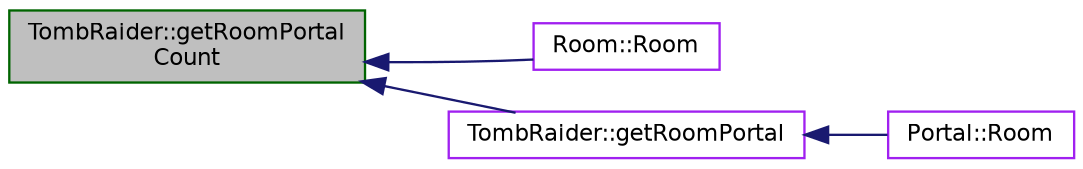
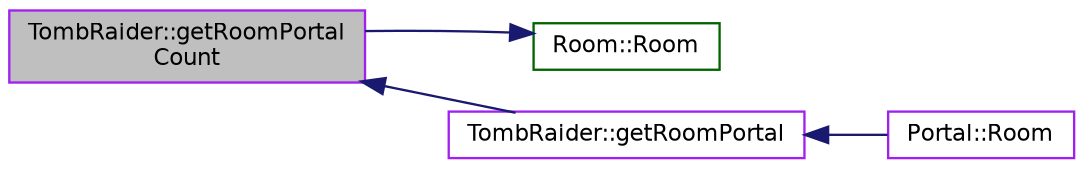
node "TombRaider::getRoomPortal Count": color darkgreen -> purple
node "Room::Room": color purple -> darkgreen
edge "Room::Room" -> "TombRaider::getRoomPortal Count": reversed
